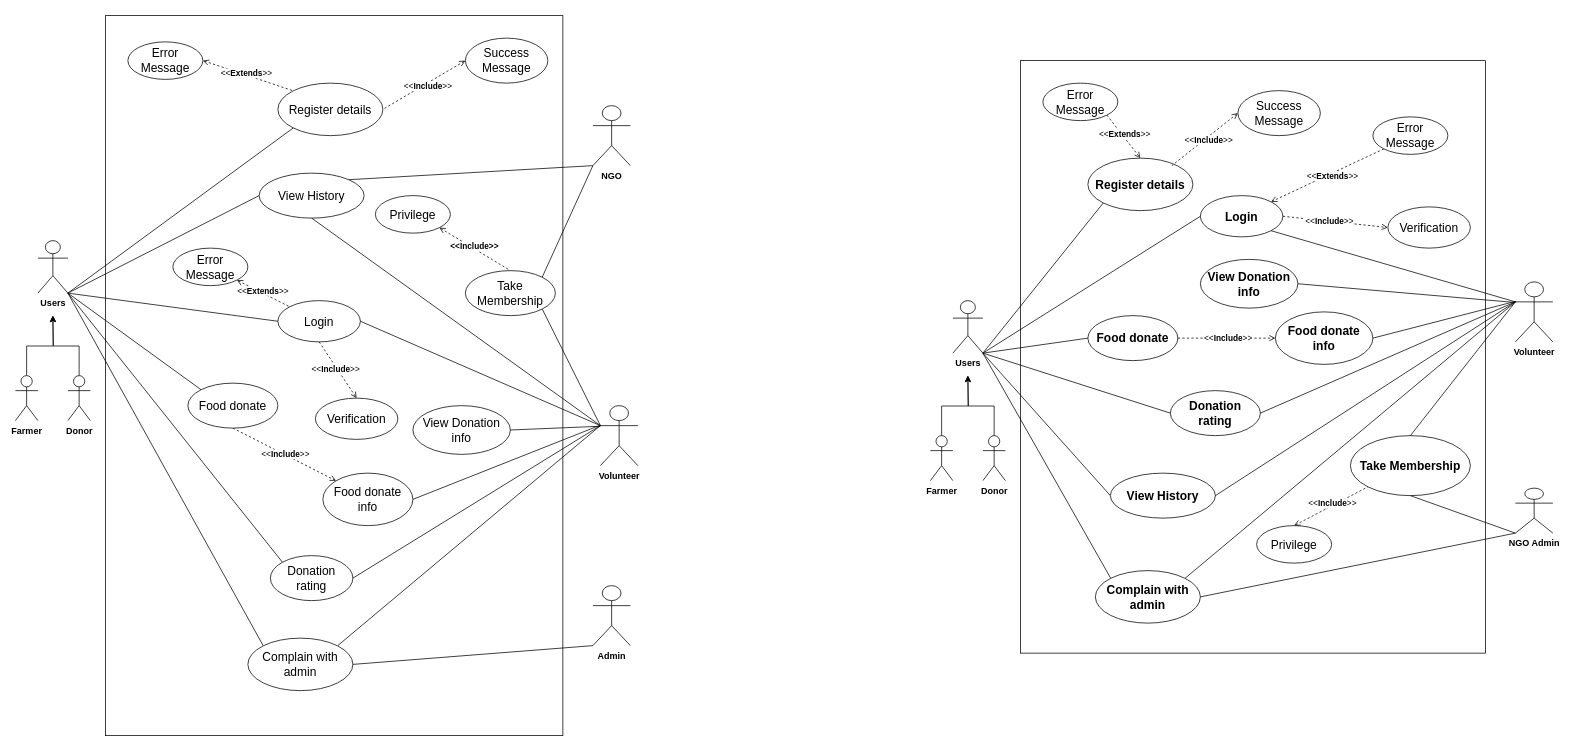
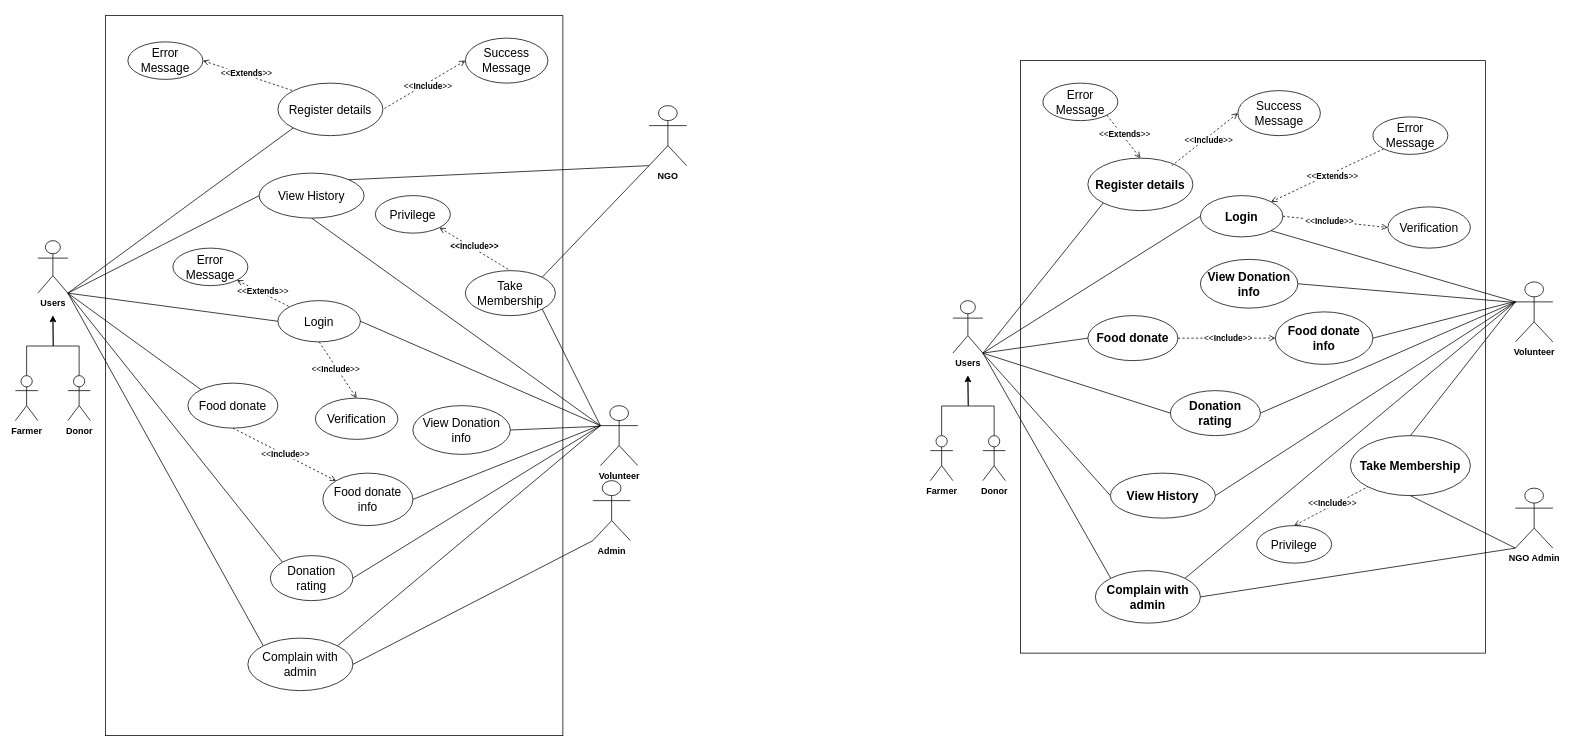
node "NGO": moved (612, 135) -> (668, 135)
node "NGO Admin": size 38x45 -> 38x60
node "Admin": moved (612, 615) -> (612, 510)
